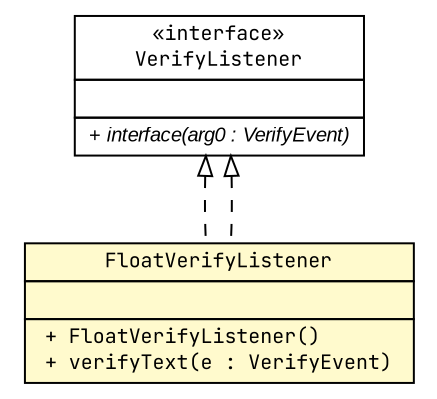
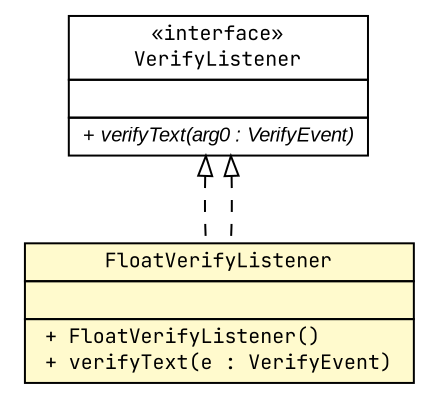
node "VerifyListener": text "+ interface(arg0 : VerifyEvent)" -> "+ verifyText(arg0 : VerifyEvent)"
